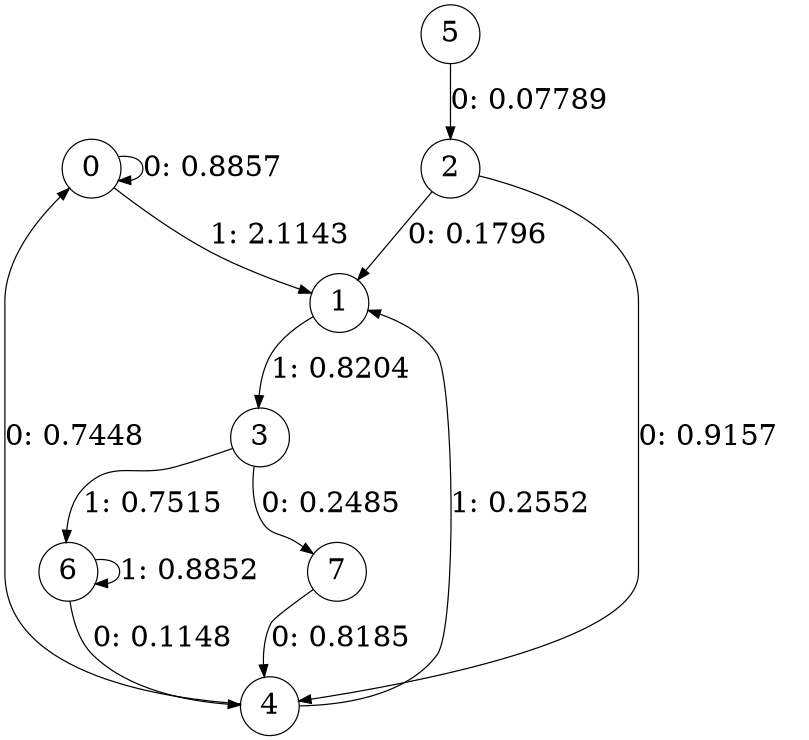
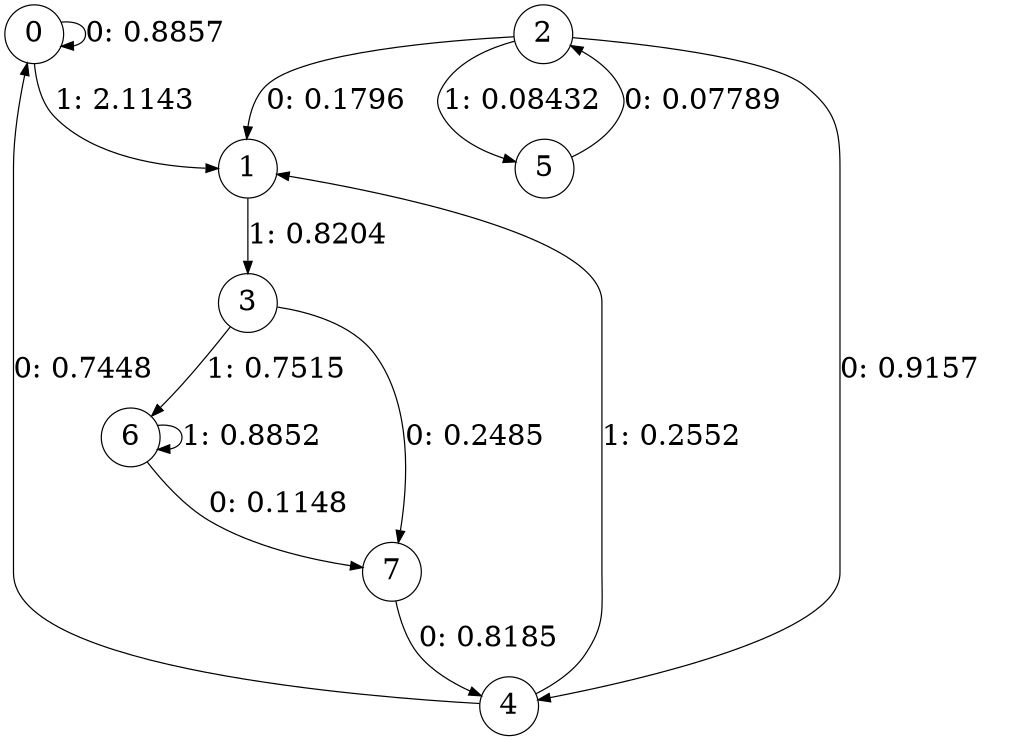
edge "2" -> "5": added, label "1: 0.08432"
edge "6" -> "4": now "6" -> "7"
